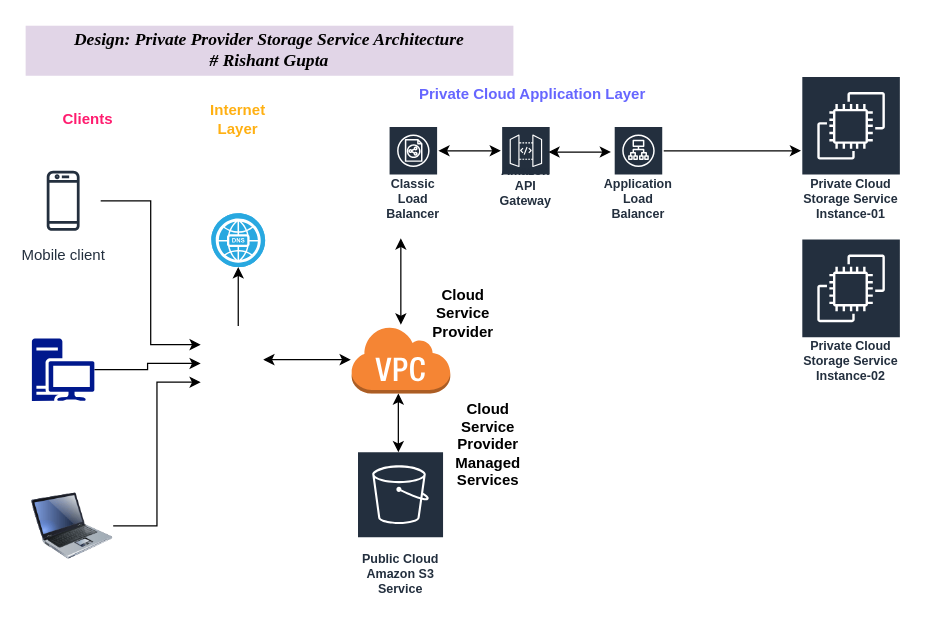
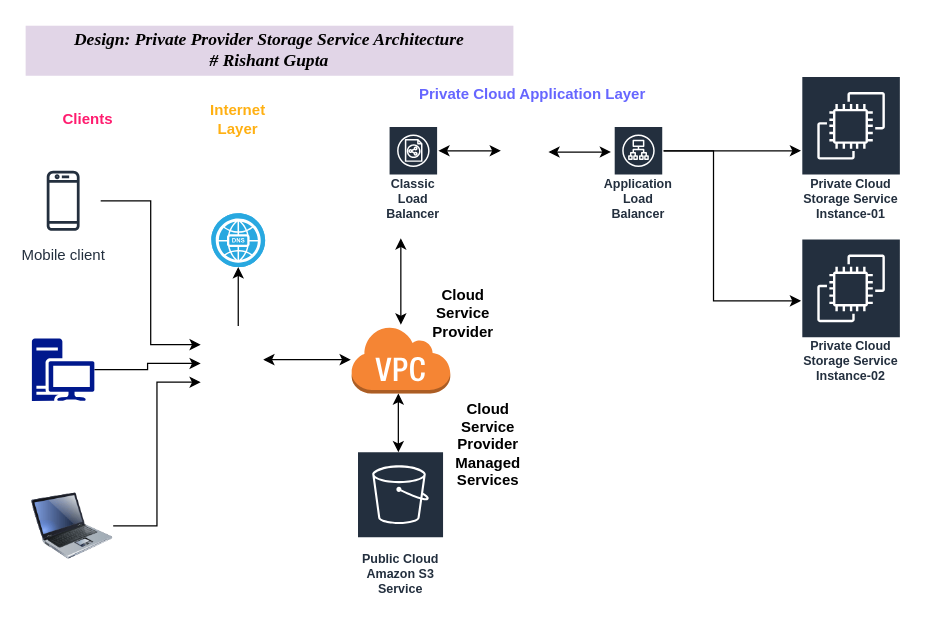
node "Amazon API Gateway": removed
edge "Application Load Balancer" -> "Private Cloud Storage Service Instance-02": added
